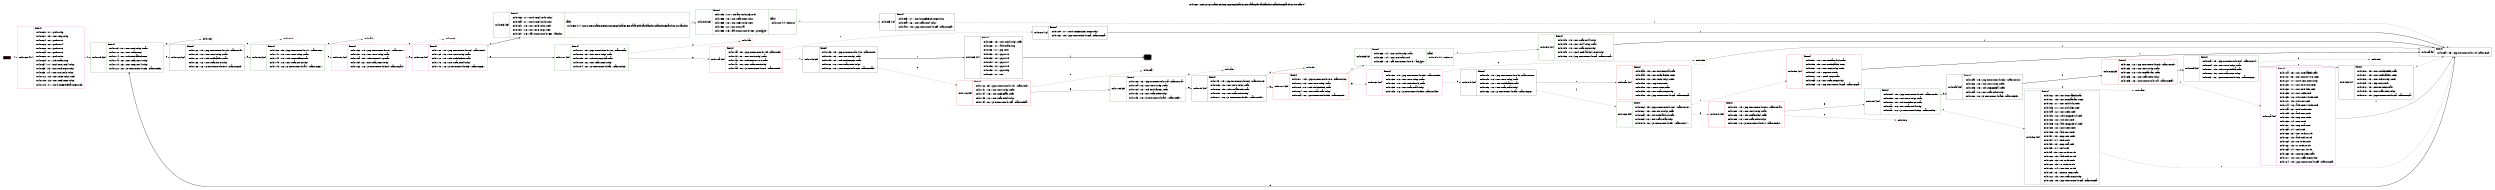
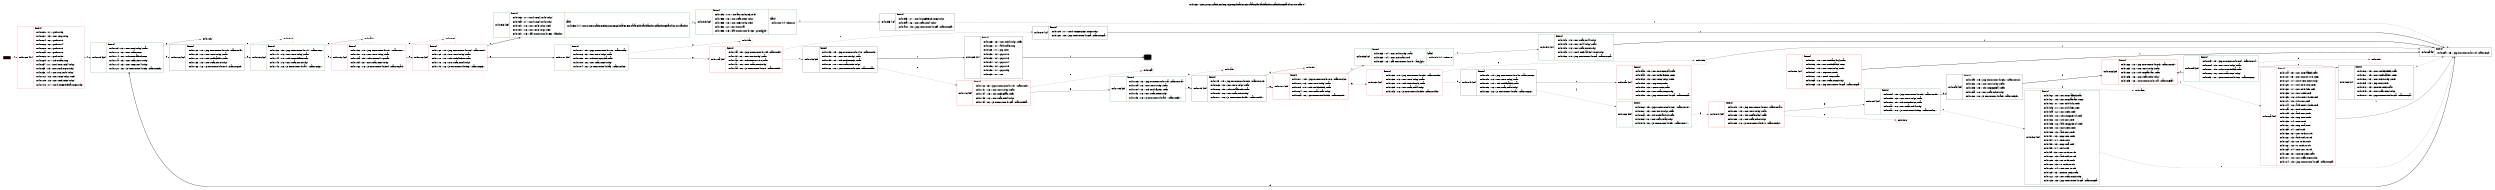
edge "0x4018c6 [25]" -> "0x4018df [25]": reversed
edge "0x401862 [25]" -> "0x401957 [27]": removed, label "1"
